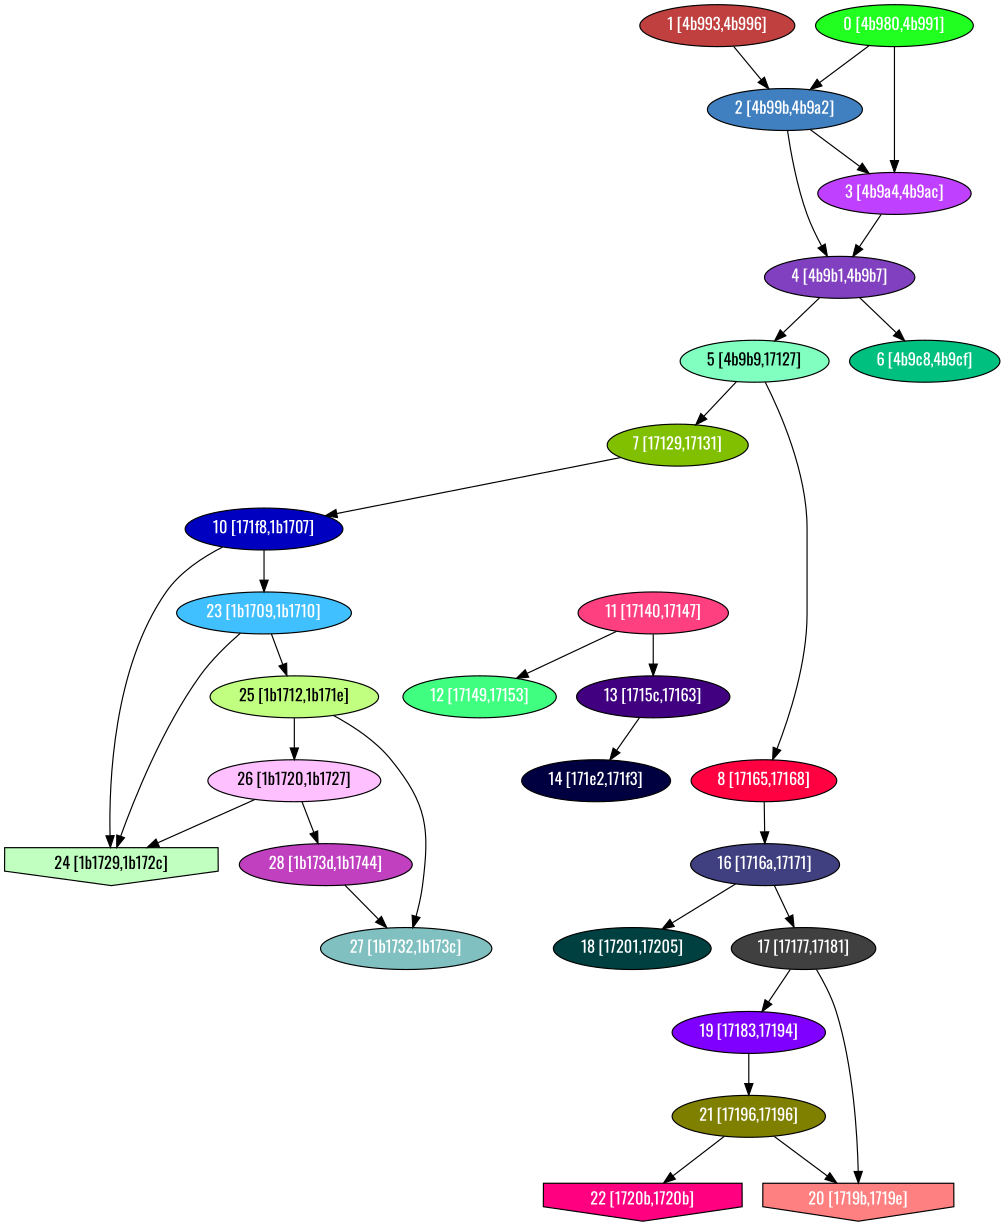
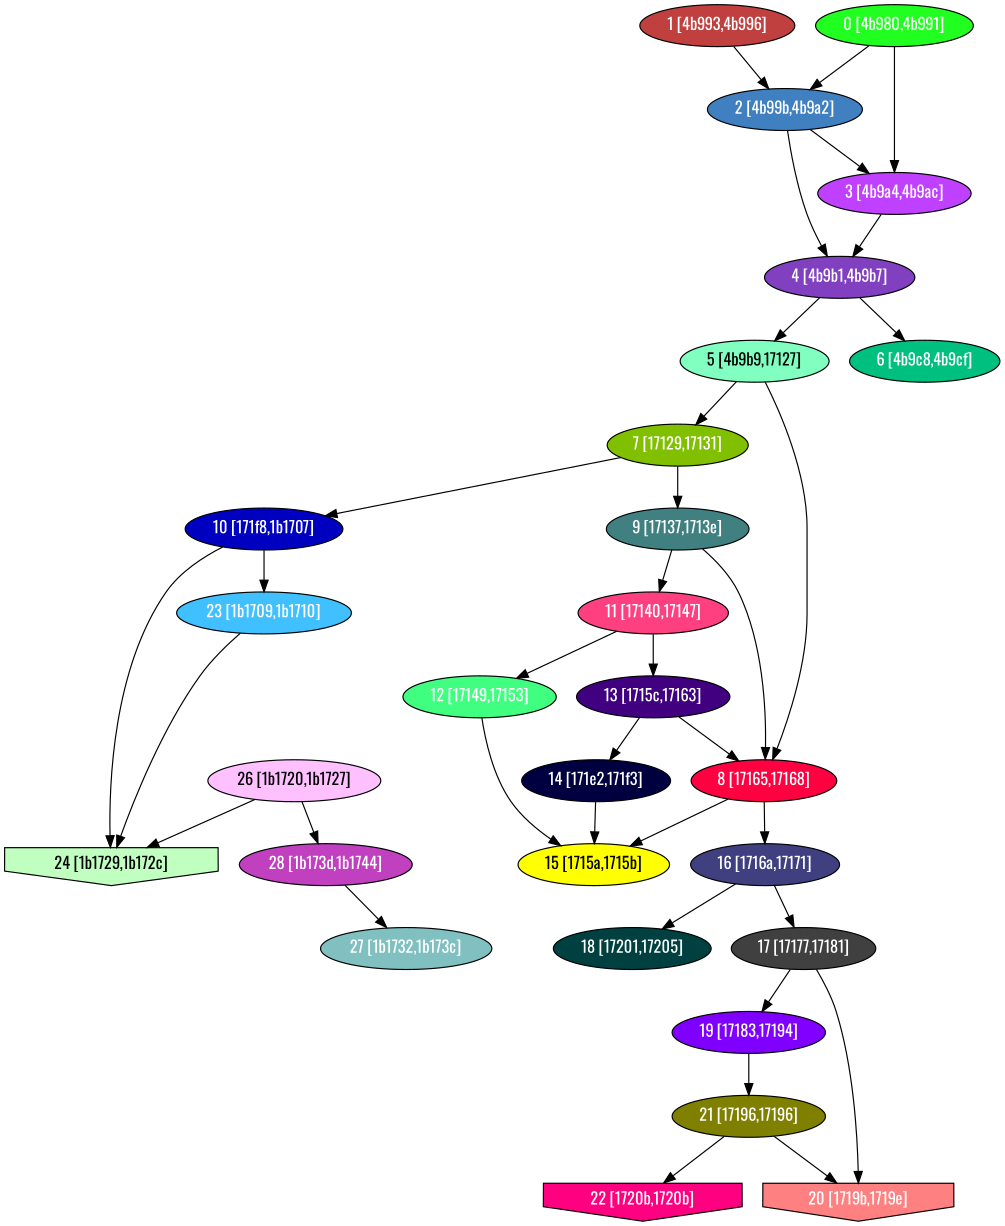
node "9 [17137,1713e]": added
node "25 [1b1712,1b171e]": removed
edge "13 [1715c,17163]" -> "8 [17165,17168]": added
node "15 [1715a,1715b]": added
